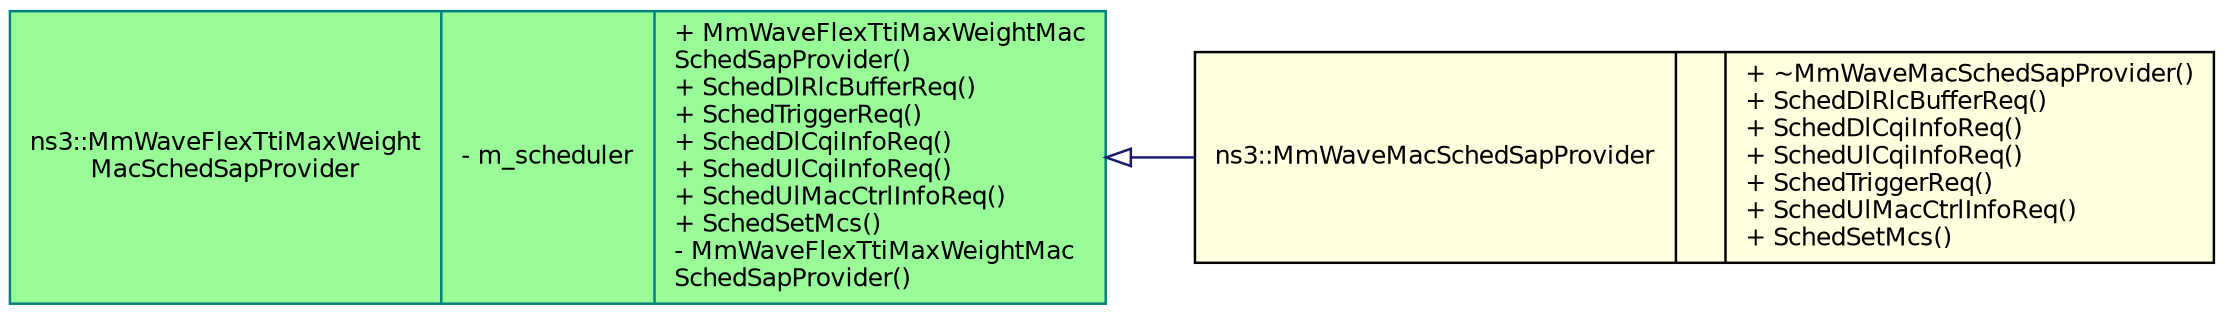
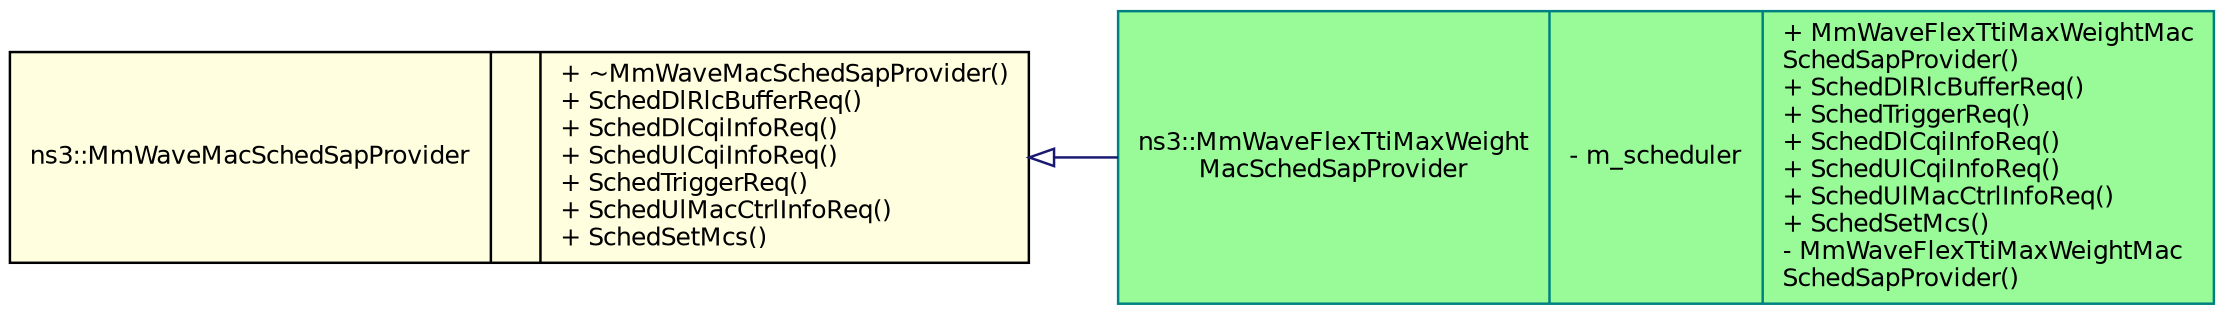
edge "ns3::MmWaveMacSchedSapProvider" -> "ns3::MmWaveFlexTtiMaxWeight": reversed
